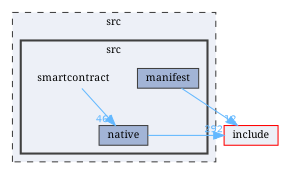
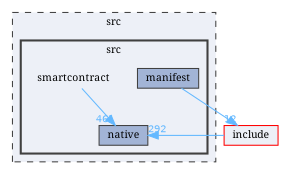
edge "native" -> "include": reversed
